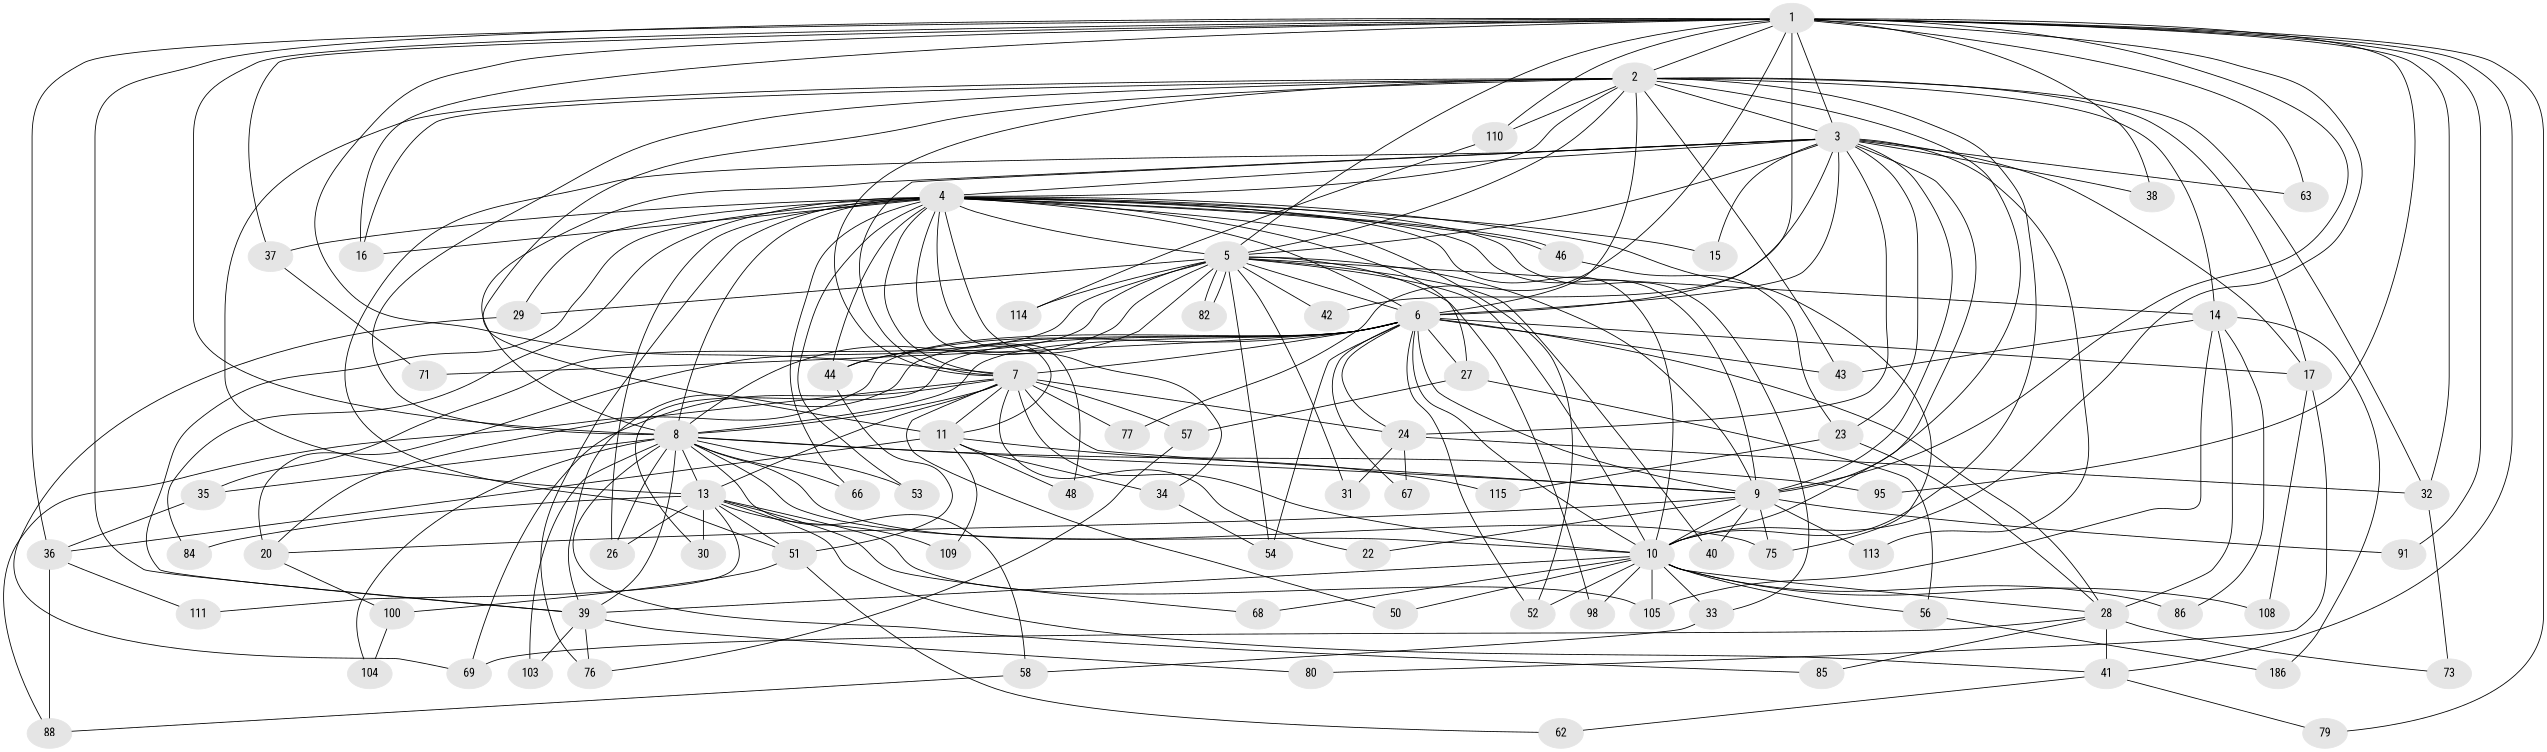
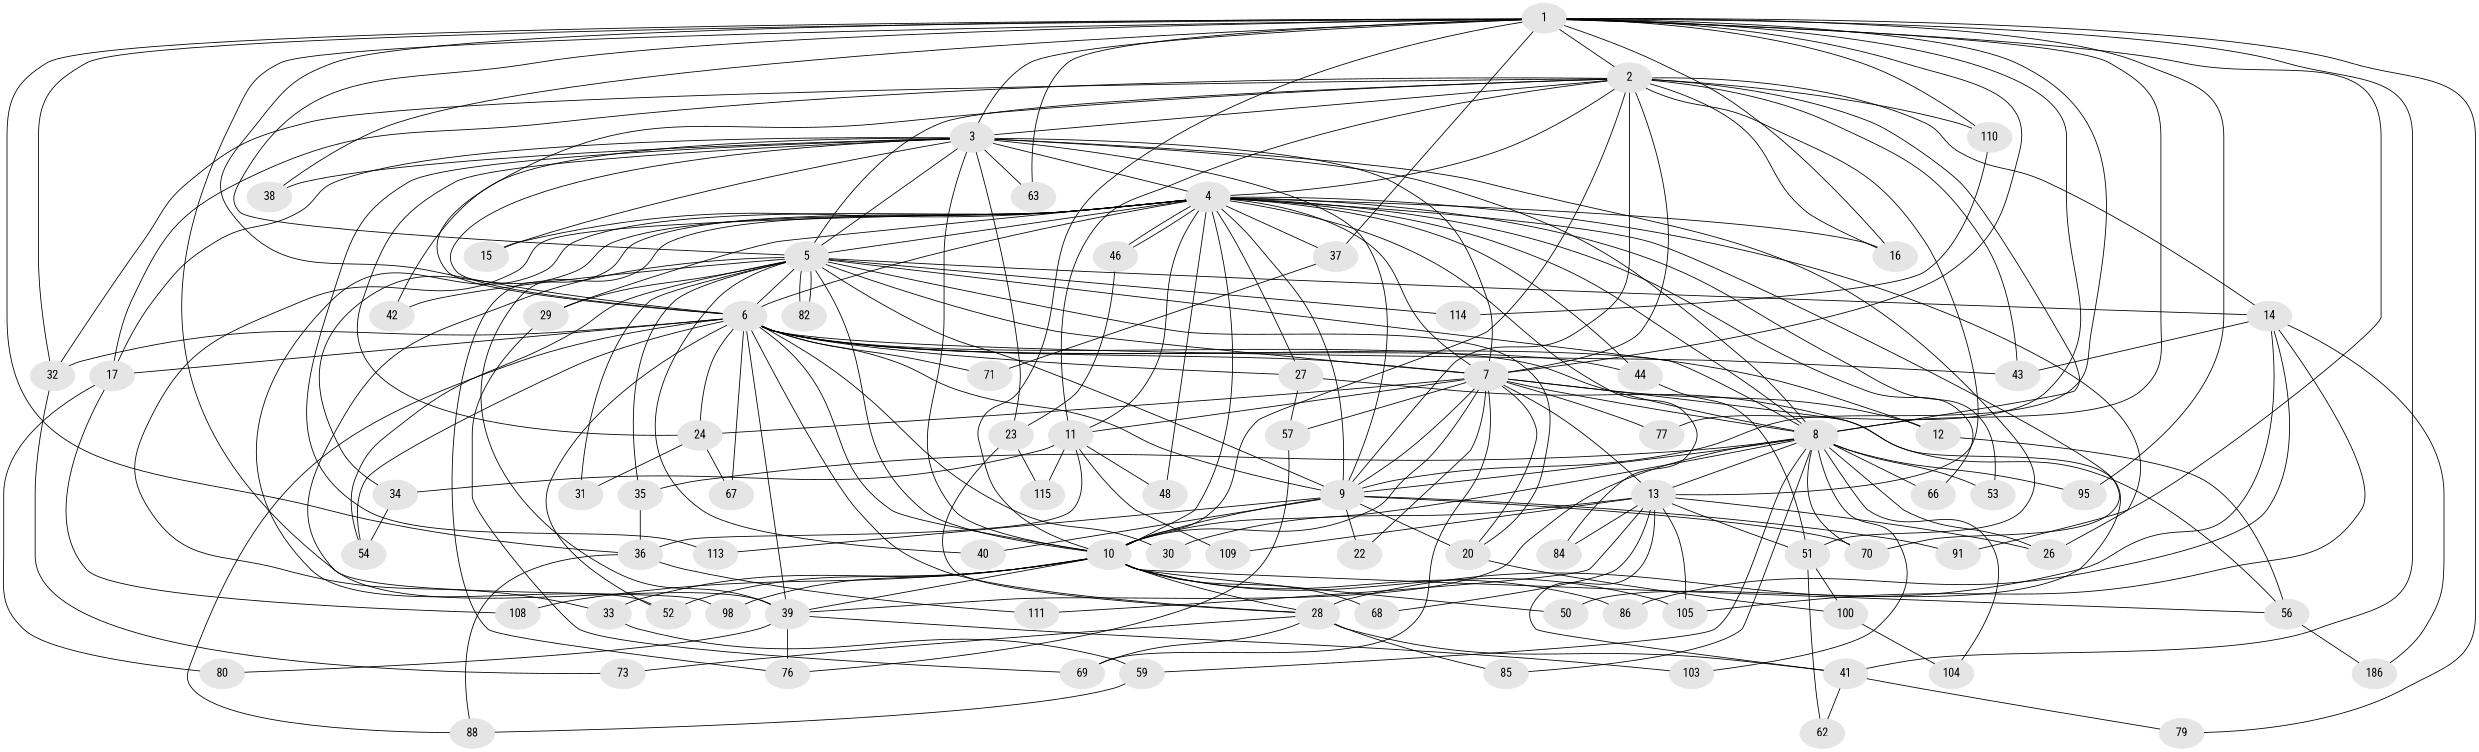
edge "5" -- "44": now "5" -- "7"
node "12": added
edge "24" -- "32": now "6" -- "32"
node "75": label "75" -> "70"
node "58": label "58" -> "59"
